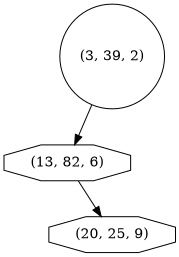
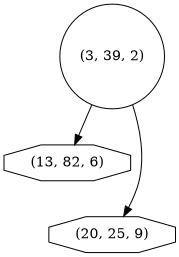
edge "(13, 82, 6)" -> "(20, 25, 9)": now "(3, 39, 2)" -> "(20, 25, 9)"
